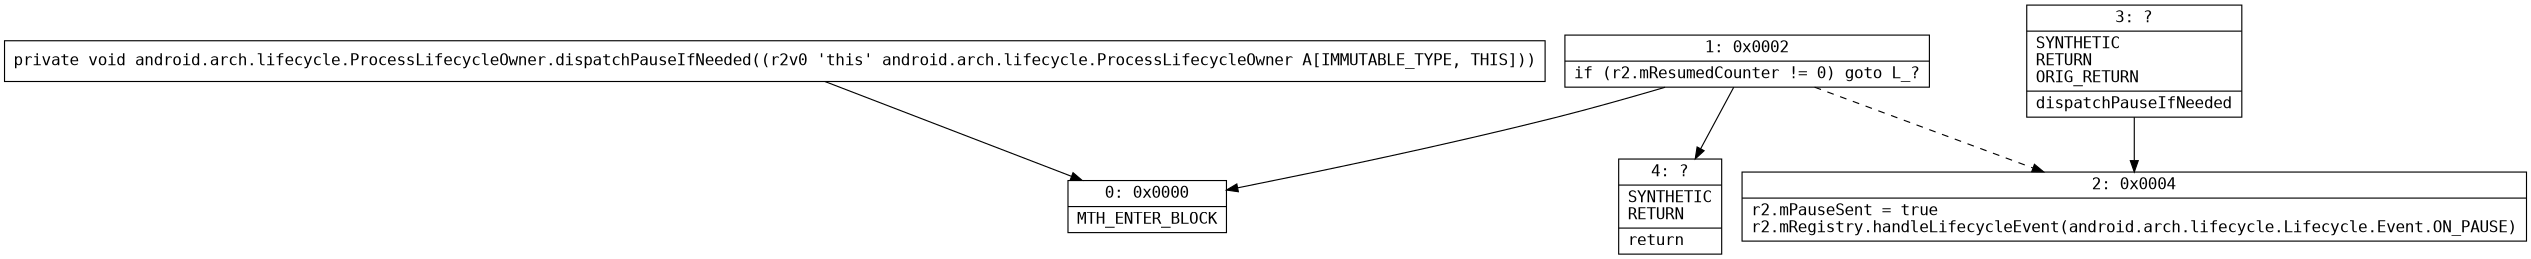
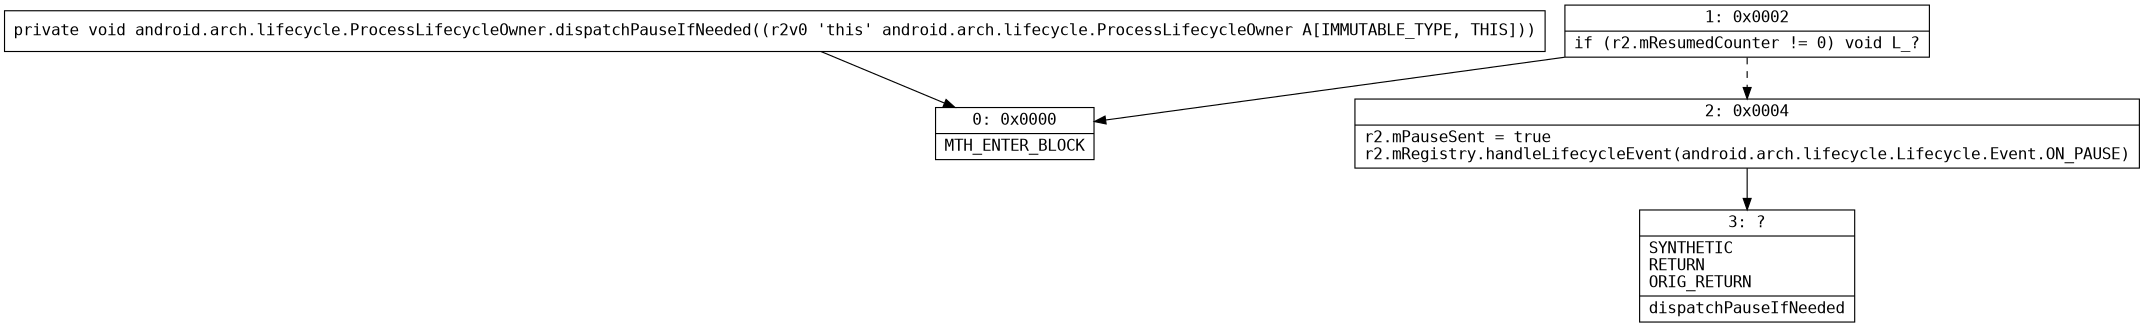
node "1: 0x0002": text "if (r2.mResumedCounter != 0) goto L_?" -> "if (r2.mResumedCounter != 0) void L_?"
edge "3: ?" -> "2: 0x0004": reversed
node "4: ?": removed
